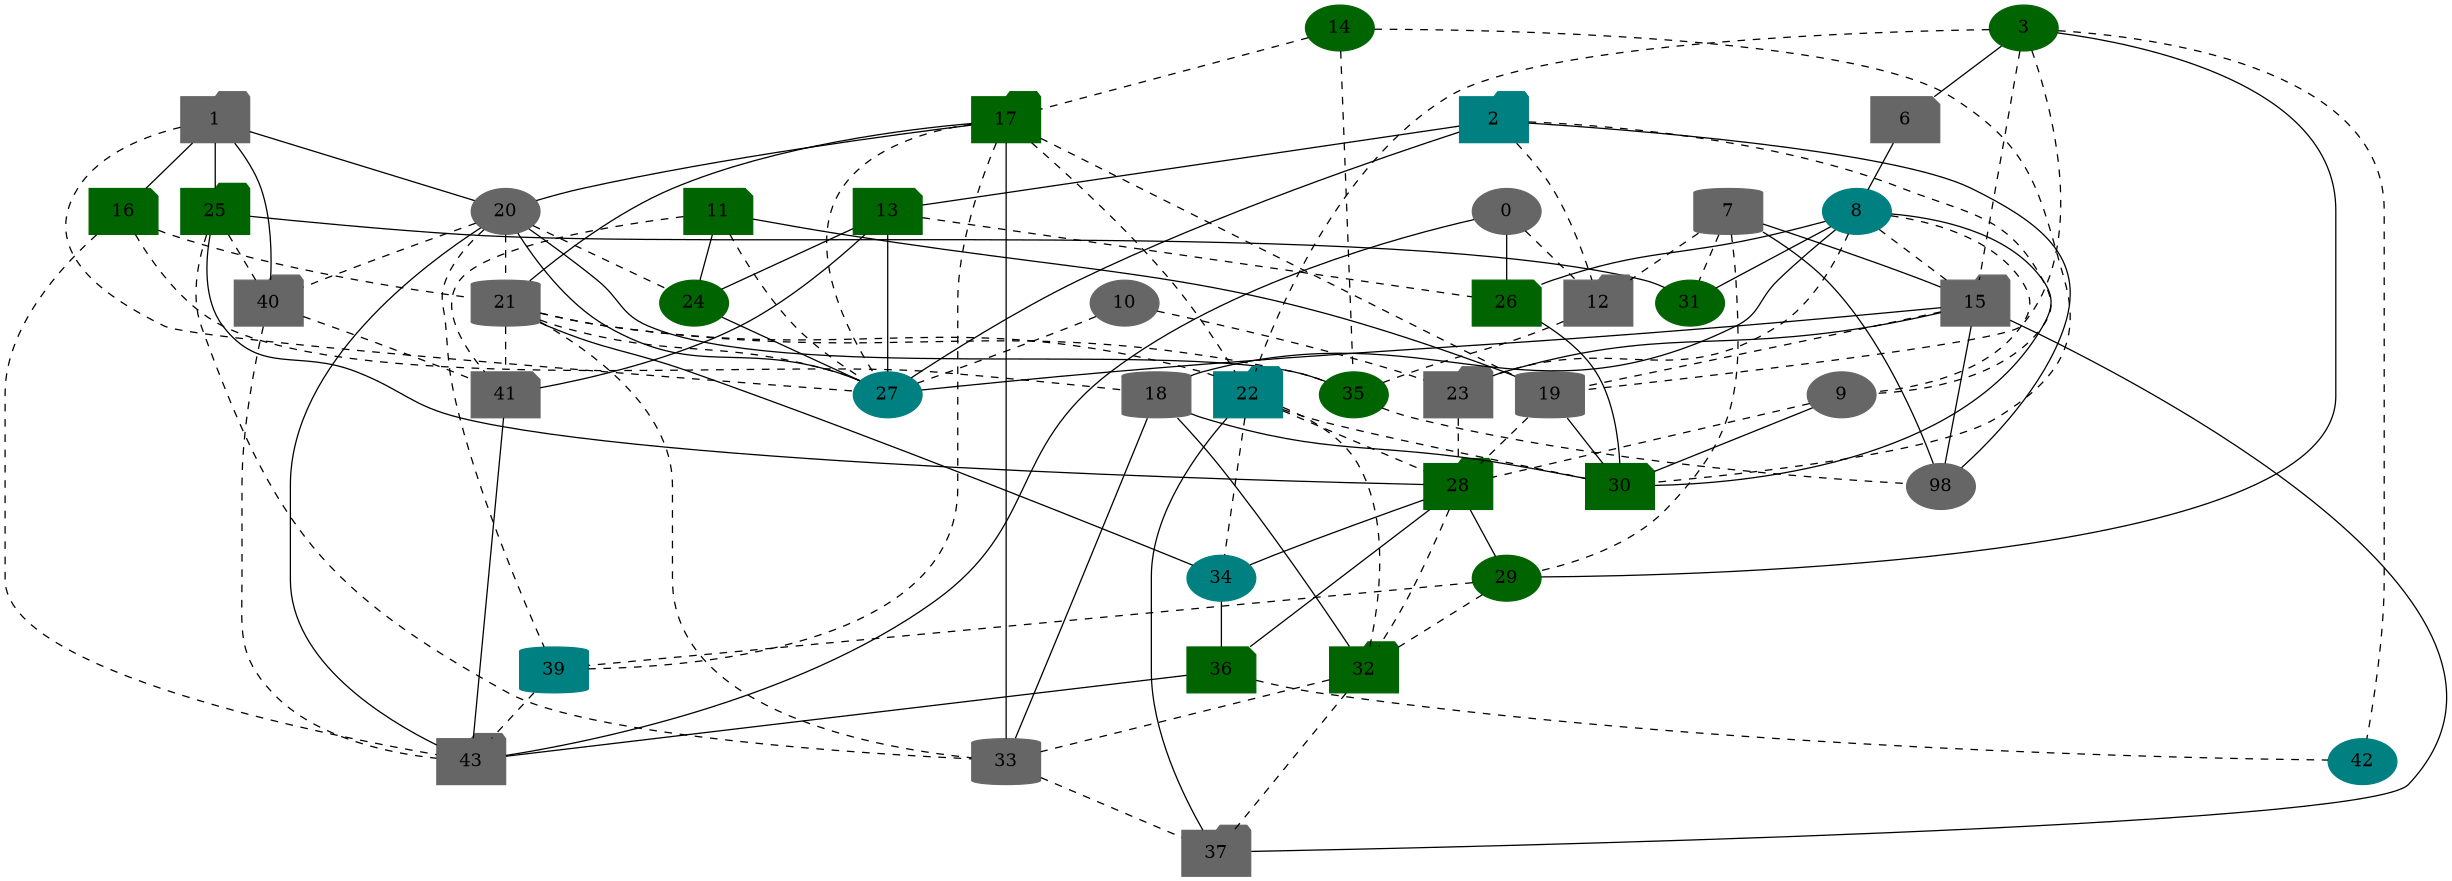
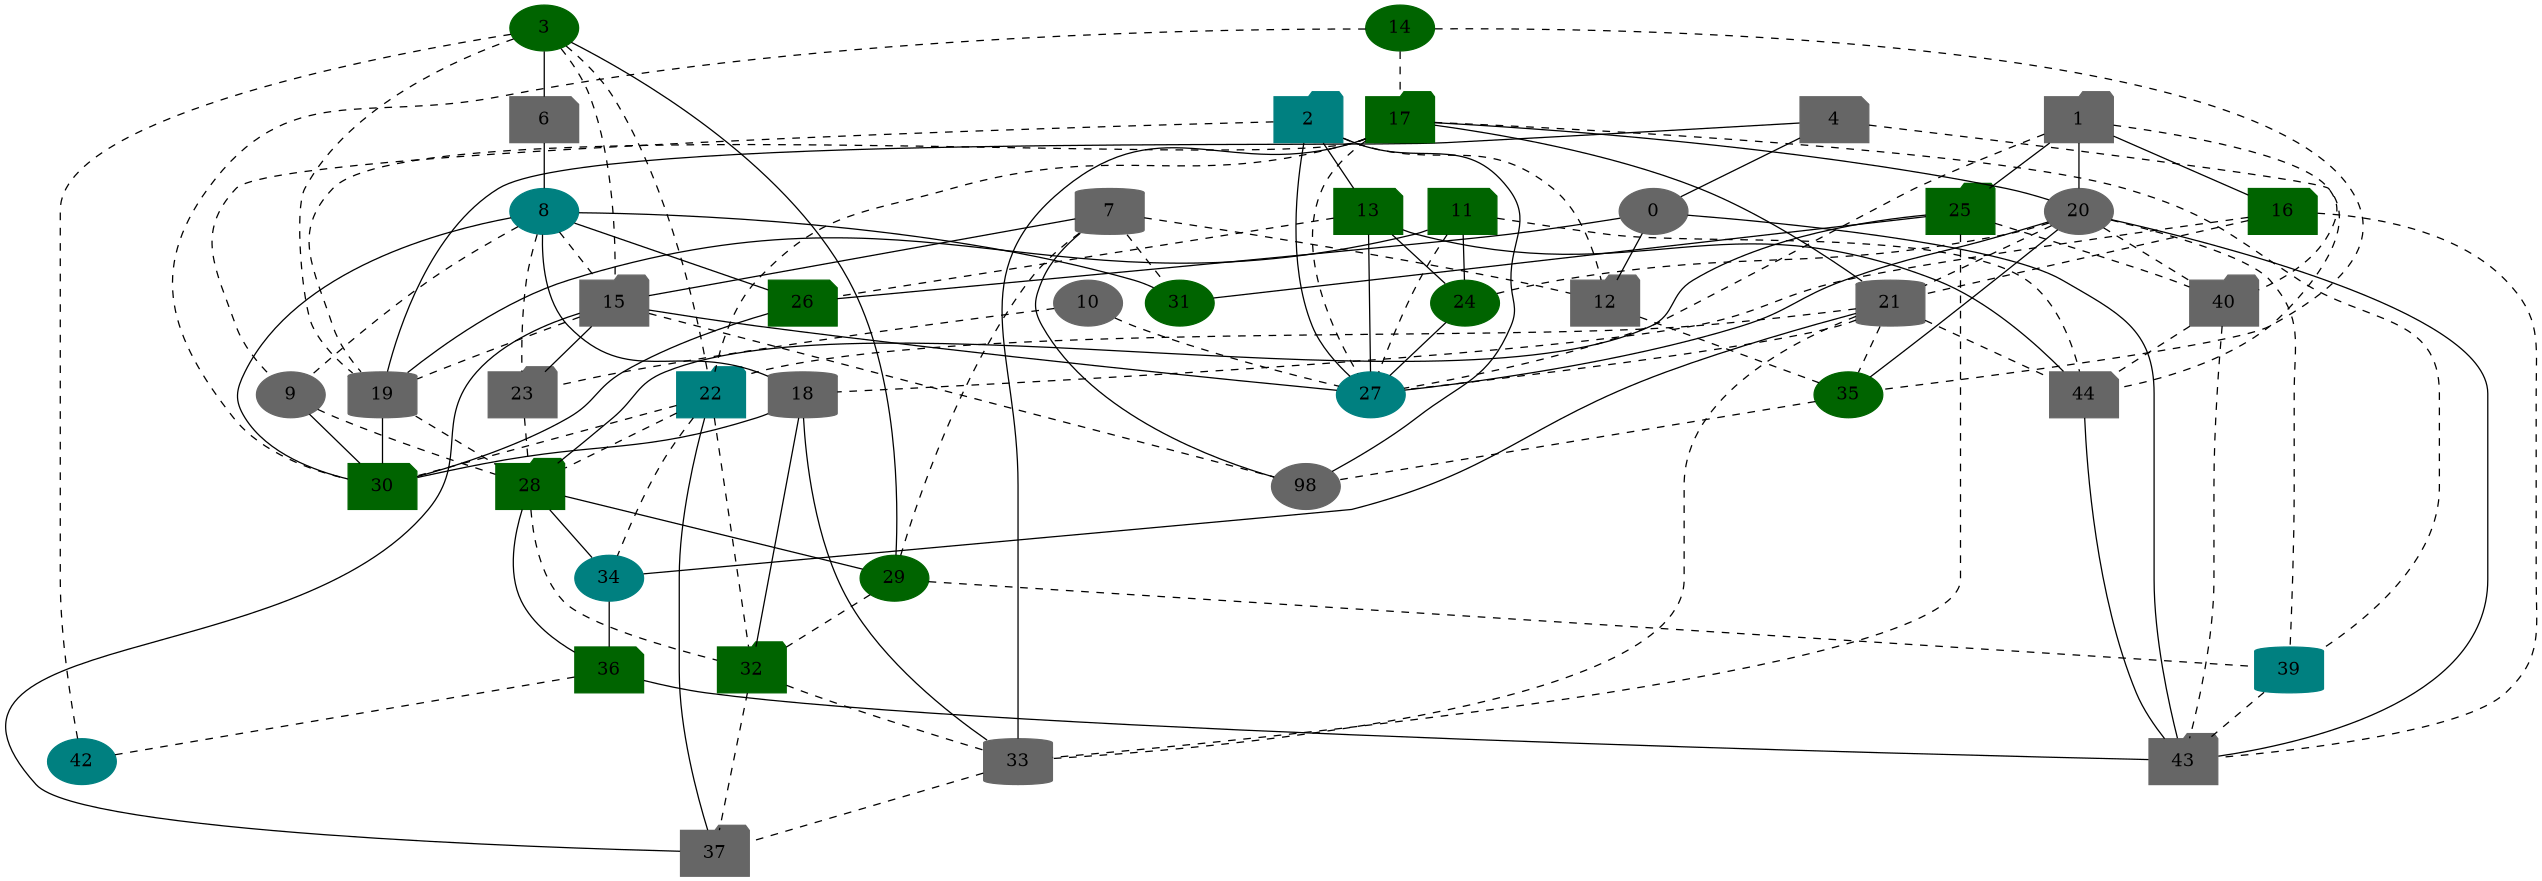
node "4": added
edge "1" -- "40": style solid -> dashed
edge "0" -- "12": style dashed -> solid
node "41": label "41" -> "44"
edge "15" -- "98": style solid -> dashed
